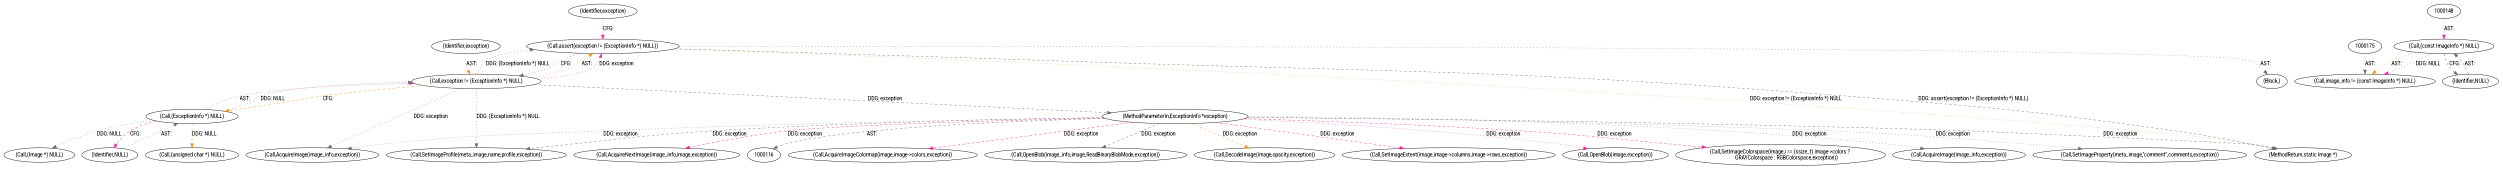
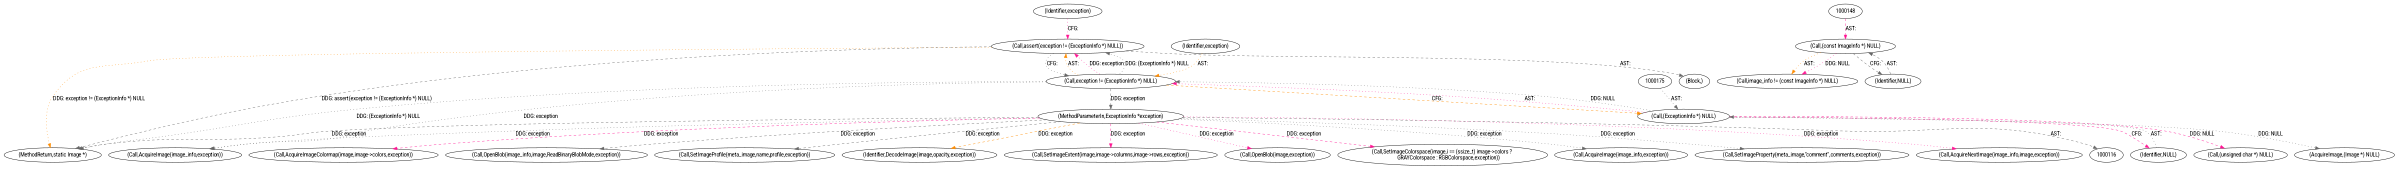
edge "1000148" -> "(Call,(const ImageInfo *) NULL)": style dotted -> dashed
edge "(Call,assert(exception != (ExceptionInfo *) NULL))" -> "(Block,)": style dotted -> dashed
edge "1000175" -> "(Call,image_info != (const ImageInfo *) NULL)": now "1000175" -> "(Call,(ExceptionInfo *) NULL)"
edge "(Call,exception != (ExceptionInfo *) NULL)" -> "(Call,SetImageProfile(meta_image,name,profile,exception))": now "(Call,exception != (ExceptionInfo *) NULL)" -> "(MethodReturn,static Image *)"
edge "(MethodParameterIn,ExceptionInfo *exception)" -> "(Call,AcquireNextImage(image_info,image,exception))": style dashed -> dotted
edge "(Call,(ExceptionInfo *) NULL)" -> "(Call,(unsigned char *) NULL)": color darkorange -> deeppink
node "(Call,(Image *) NULL)": label "(Call,(Image *) NULL)" -> "(AcquireImage,(Image *) NULL)"
node "(Call,DecodeImage(image,opacity,exception))": label "(Call,DecodeImage(image,opacity,exception))" -> "(Identifier,DecodeImage(image,opacity,exception))"
